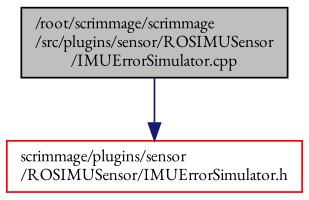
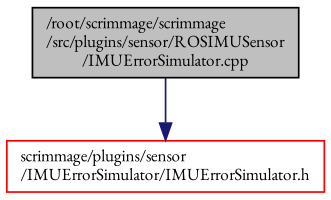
node "scrimmage/plugins/sensor /ROSIMUSensor/IMUErrorSimulator.h": label "scrimmage/plugins/sensor /ROSIMUSensor/IMUErrorSimulator.h" -> "scrimmage/plugins/sensor /IMUErrorSimulator/IMUErrorSimulator.h"
